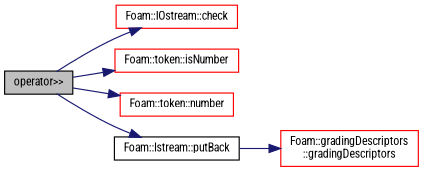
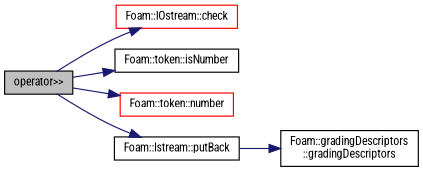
node "Foam::token::isNumber": color red -> black
node "Foam::gradingDescriptors ::gradingDescriptors": color red -> black
